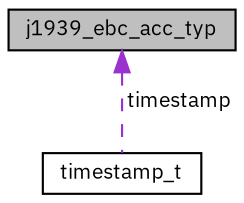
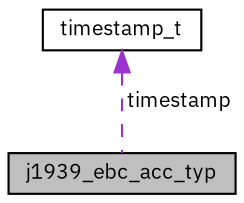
edge "timestamp_t" -> "j1939_ebc_acc_typ": reversed
